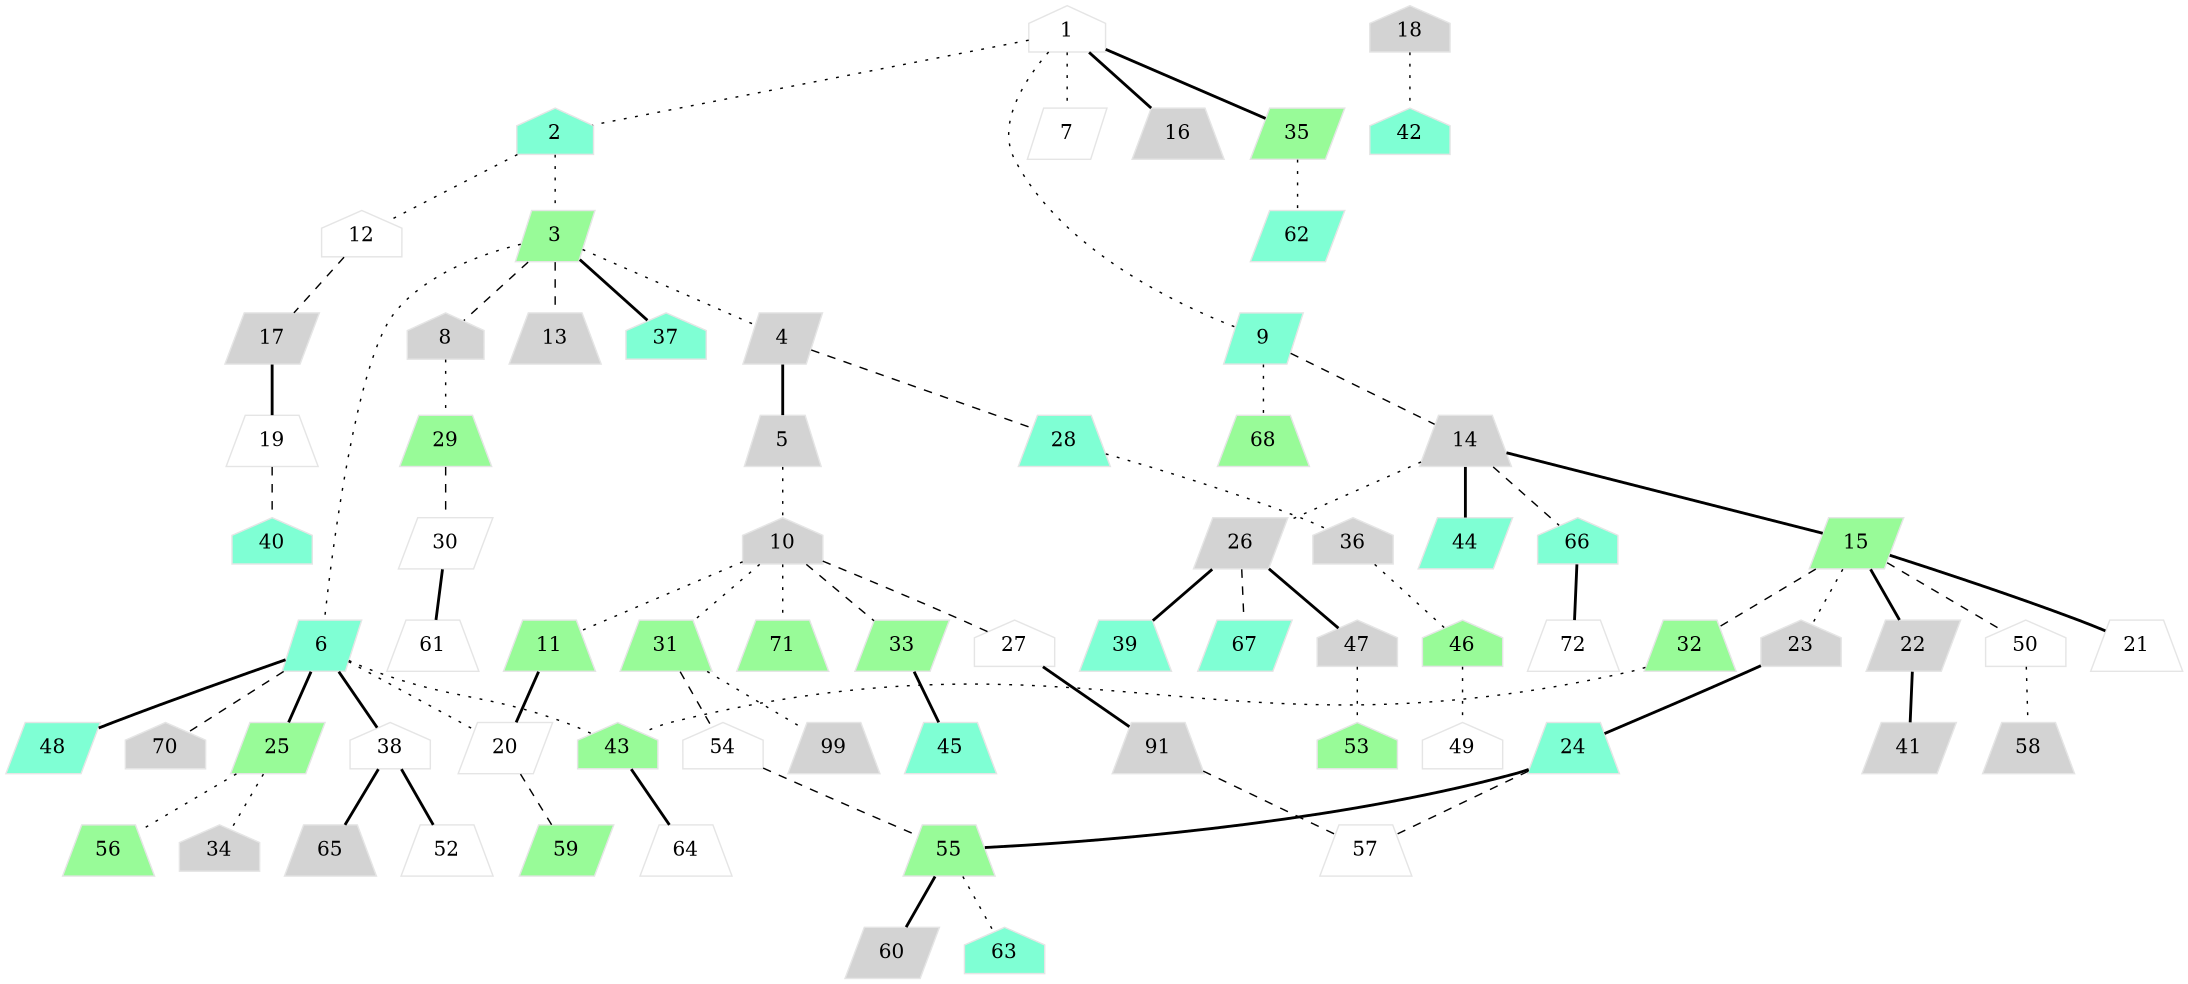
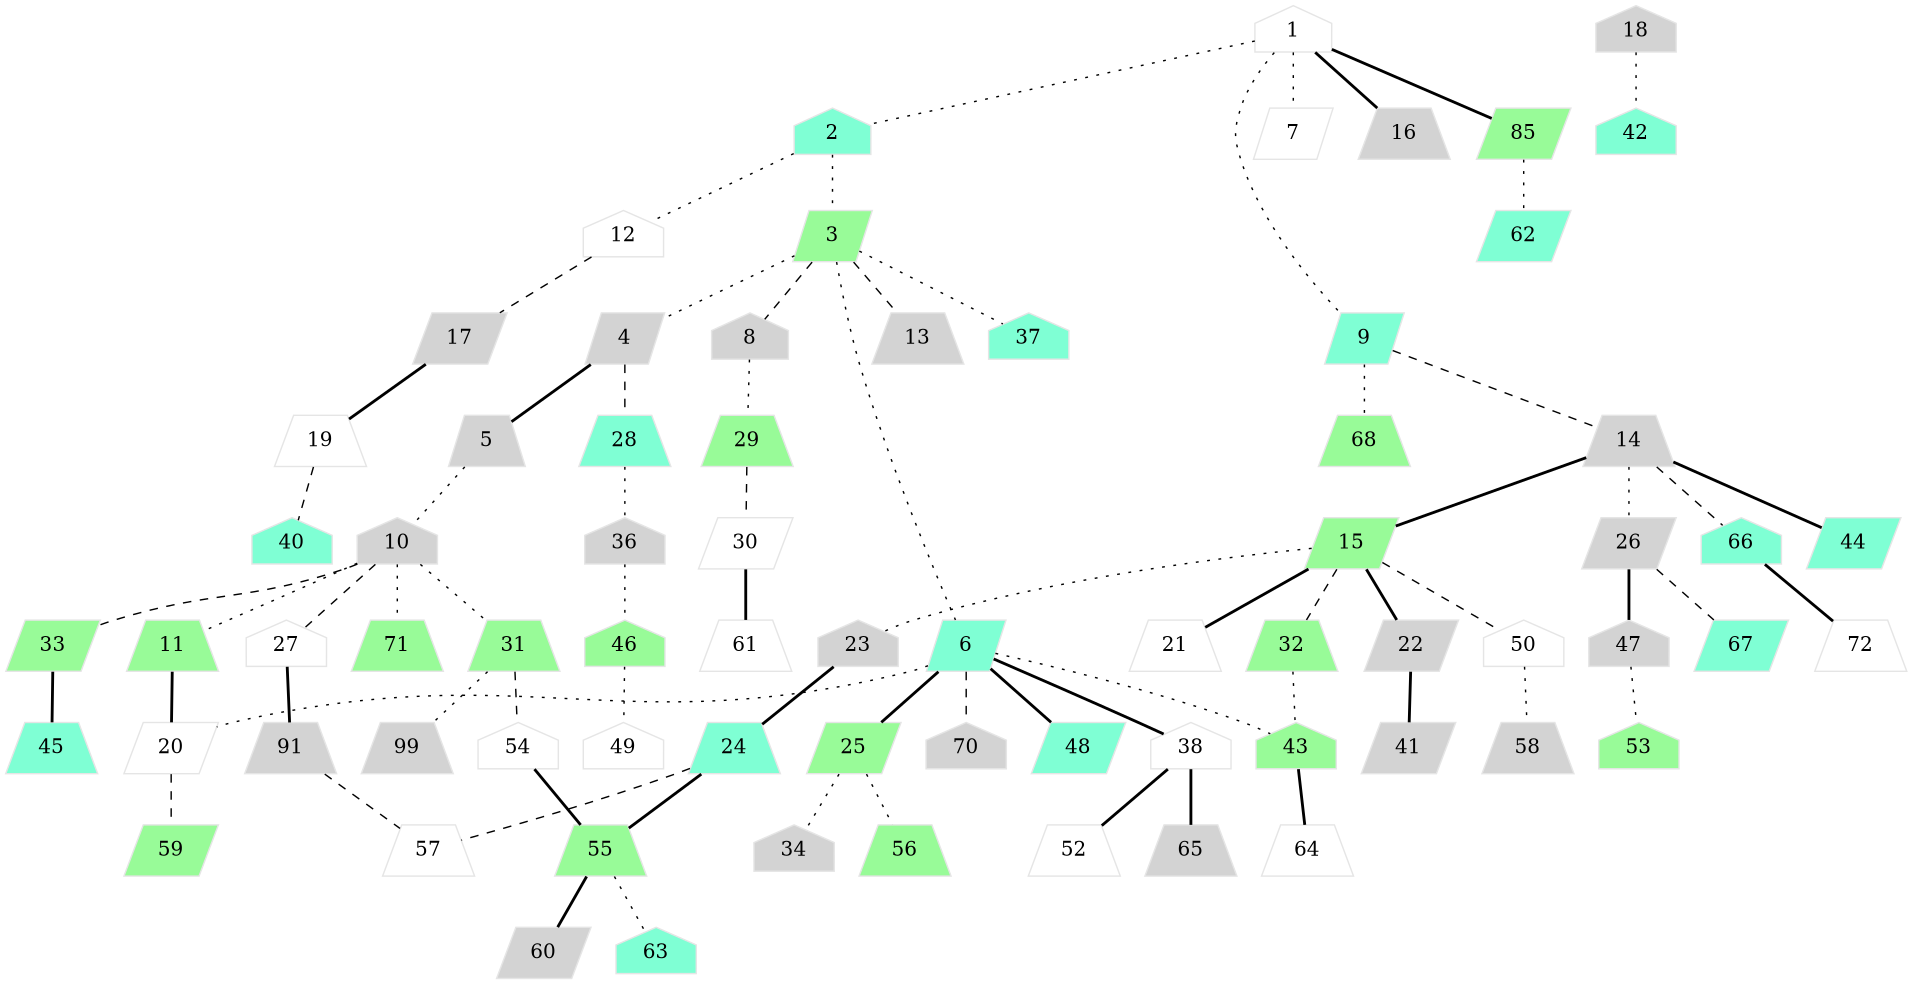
node "35": label "35" -> "85"
edge "3" -- "37": style bold -> dotted
node "39": removed
edge "54" -- "55": style dashed -> bold
